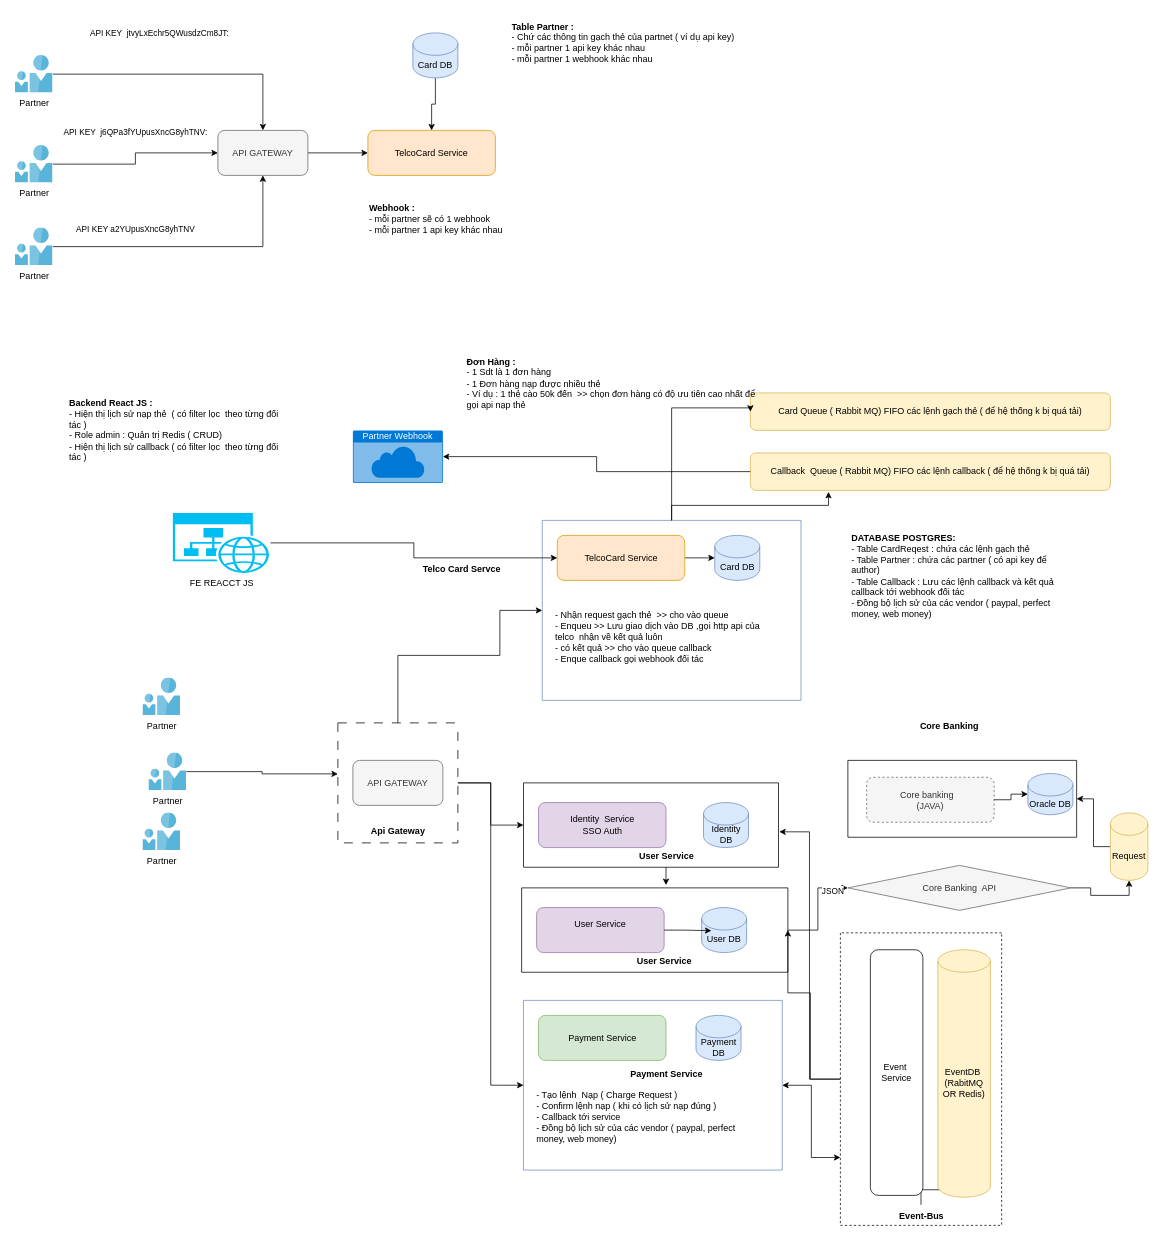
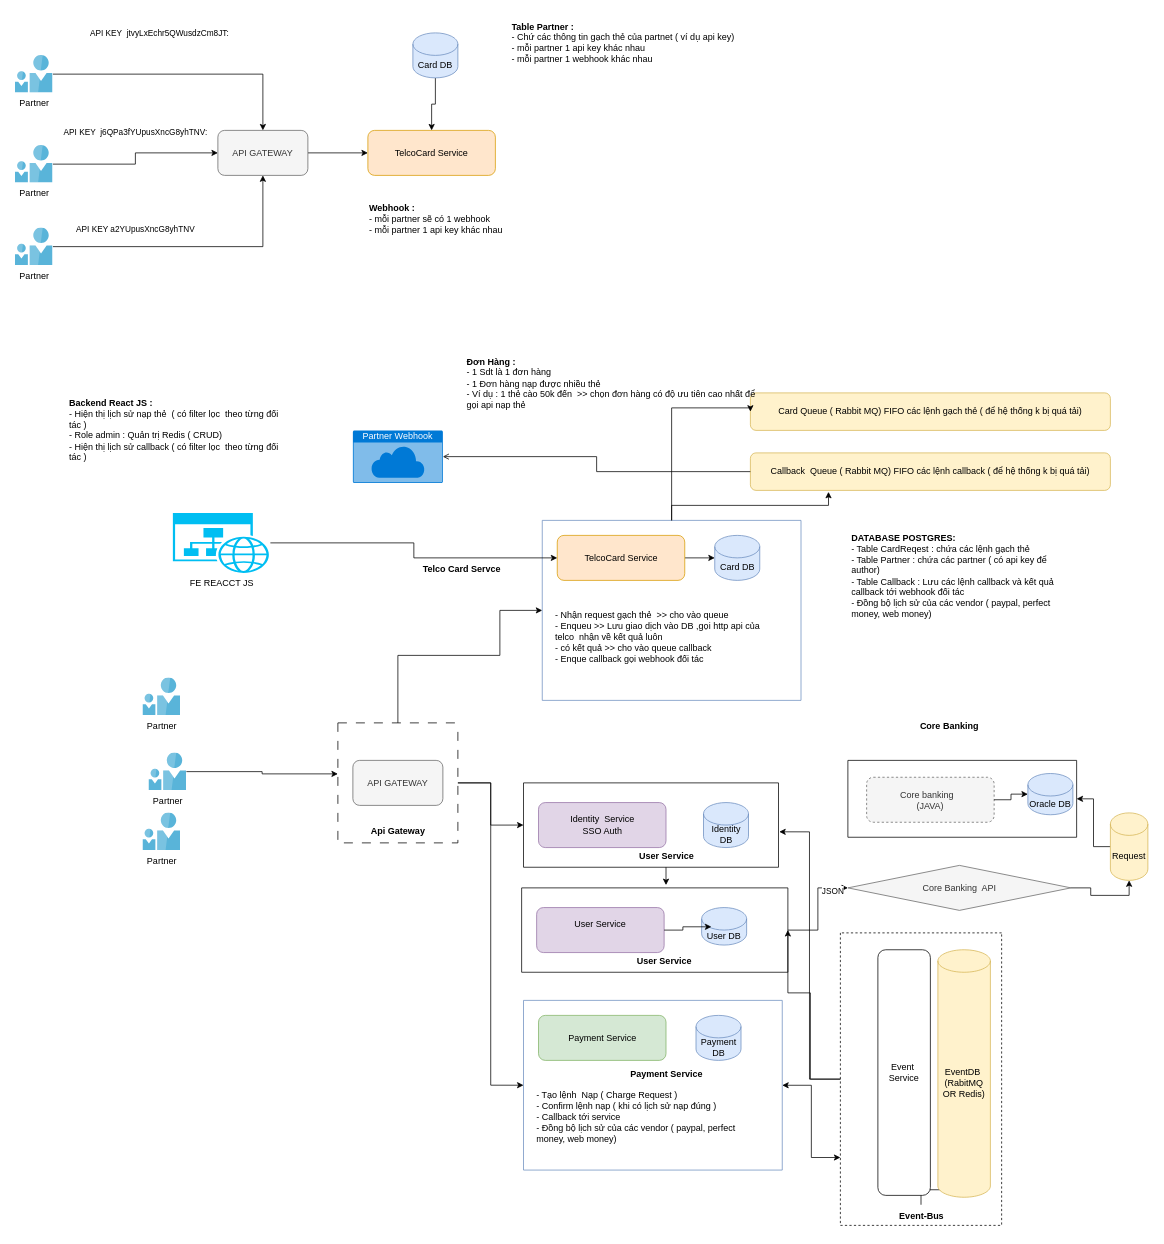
edge "Callback Queue ( Rabbit MQ) FIFO các lệnh callback ( để hệ thống k bị quá tải)" -> "Partner Webhook": arrowhead classic -> open
node "User DB": size 45x45 -> 45x38
node "Event Service": moved (897, 1072) -> (904, 1072)
